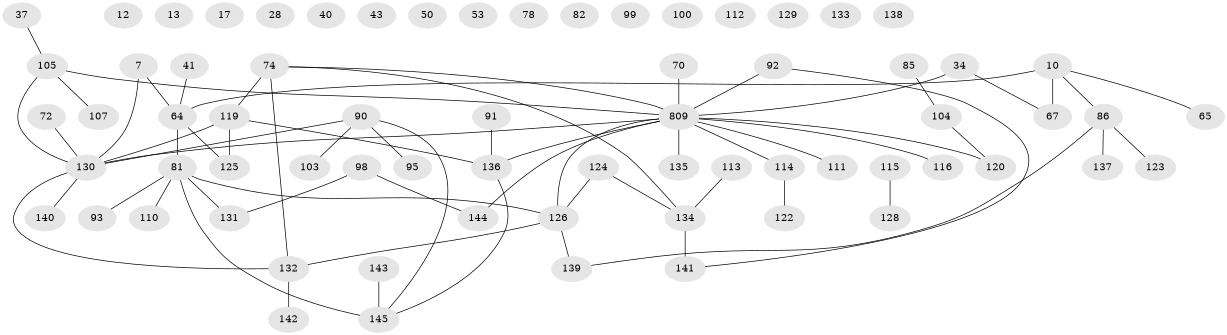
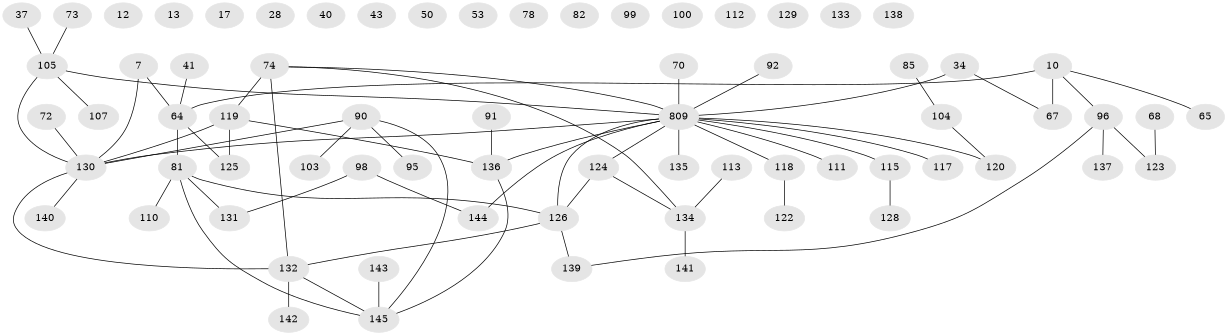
node "73": added
node "86": label "86" -> "96"
node "68": added
edge "809" -- "115": added
edge "809" -- "124": added
node "114": label "114" -> "118"
node "116": label "116" -> "117"
edge "92" -- "141": removed
node "93": removed
edge "132" -- "145": added
